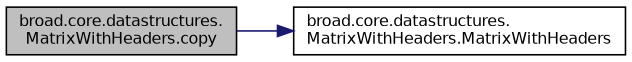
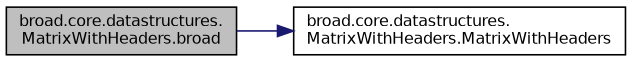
node "broad.core.datastructures. MatrixWithHeaders.copy": label "broad.core.datastructures. MatrixWithHeaders.copy" -> "broad.core.datastructures. MatrixWithHeaders.broad"
